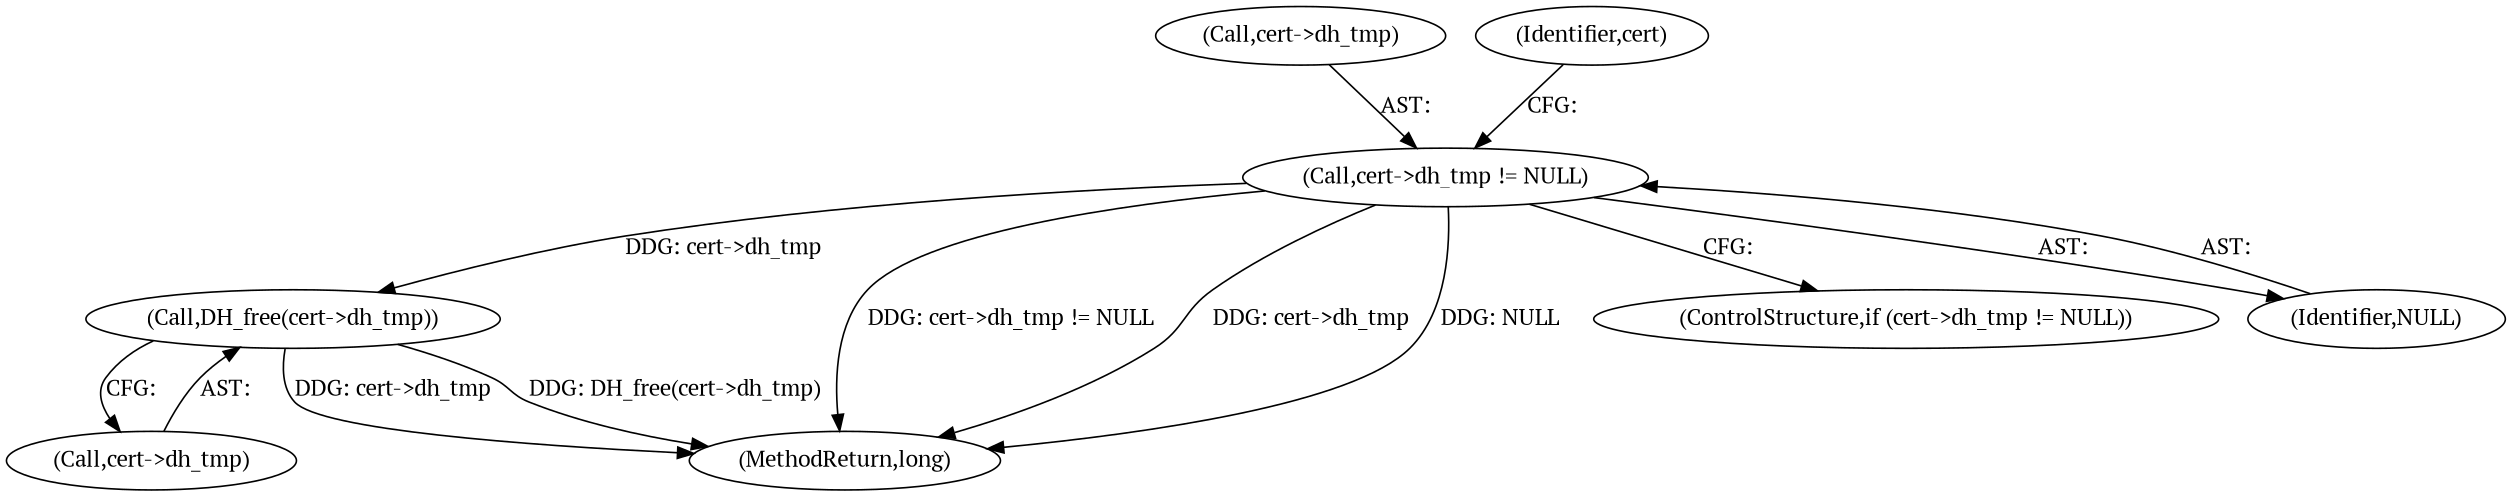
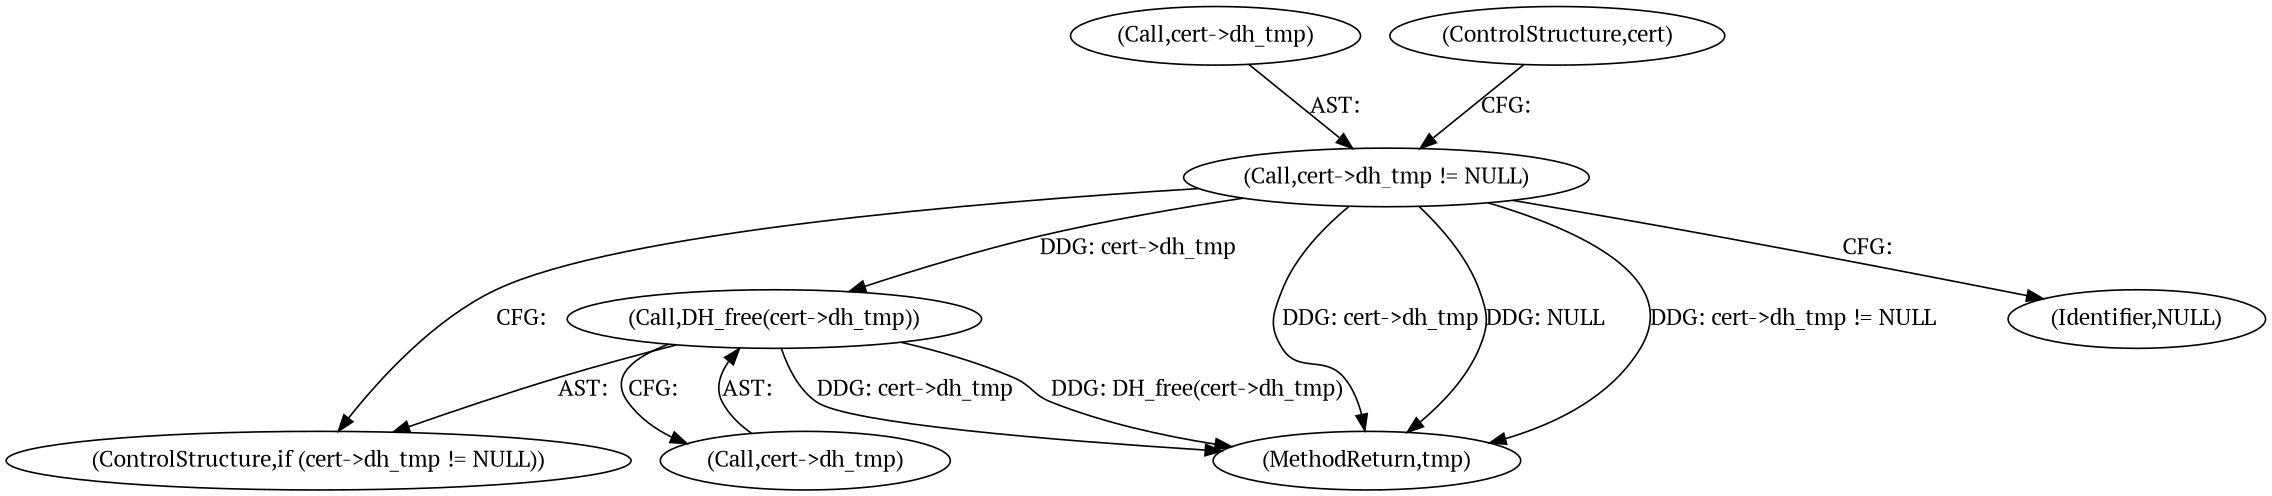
node "(Identifier,cert)": label "(Identifier,cert)" -> "(ControlStructure,cert)"
edge "(Identifier,NULL)" -> "(Call,cert->dh_tmp != NULL)": removed, label "AST:"
edge "(Call,cert->dh_tmp != NULL)" -> "(Identifier,NULL)": label "AST: " -> "CFG: "
edge "(Call,DH_free(cert->dh_tmp))" -> "(ControlStructure,if (cert->dh_tmp != NULL))": added, label "AST:"
node "(MethodReturn,long)": label "(MethodReturn,long)" -> "(MethodReturn,tmp)"
